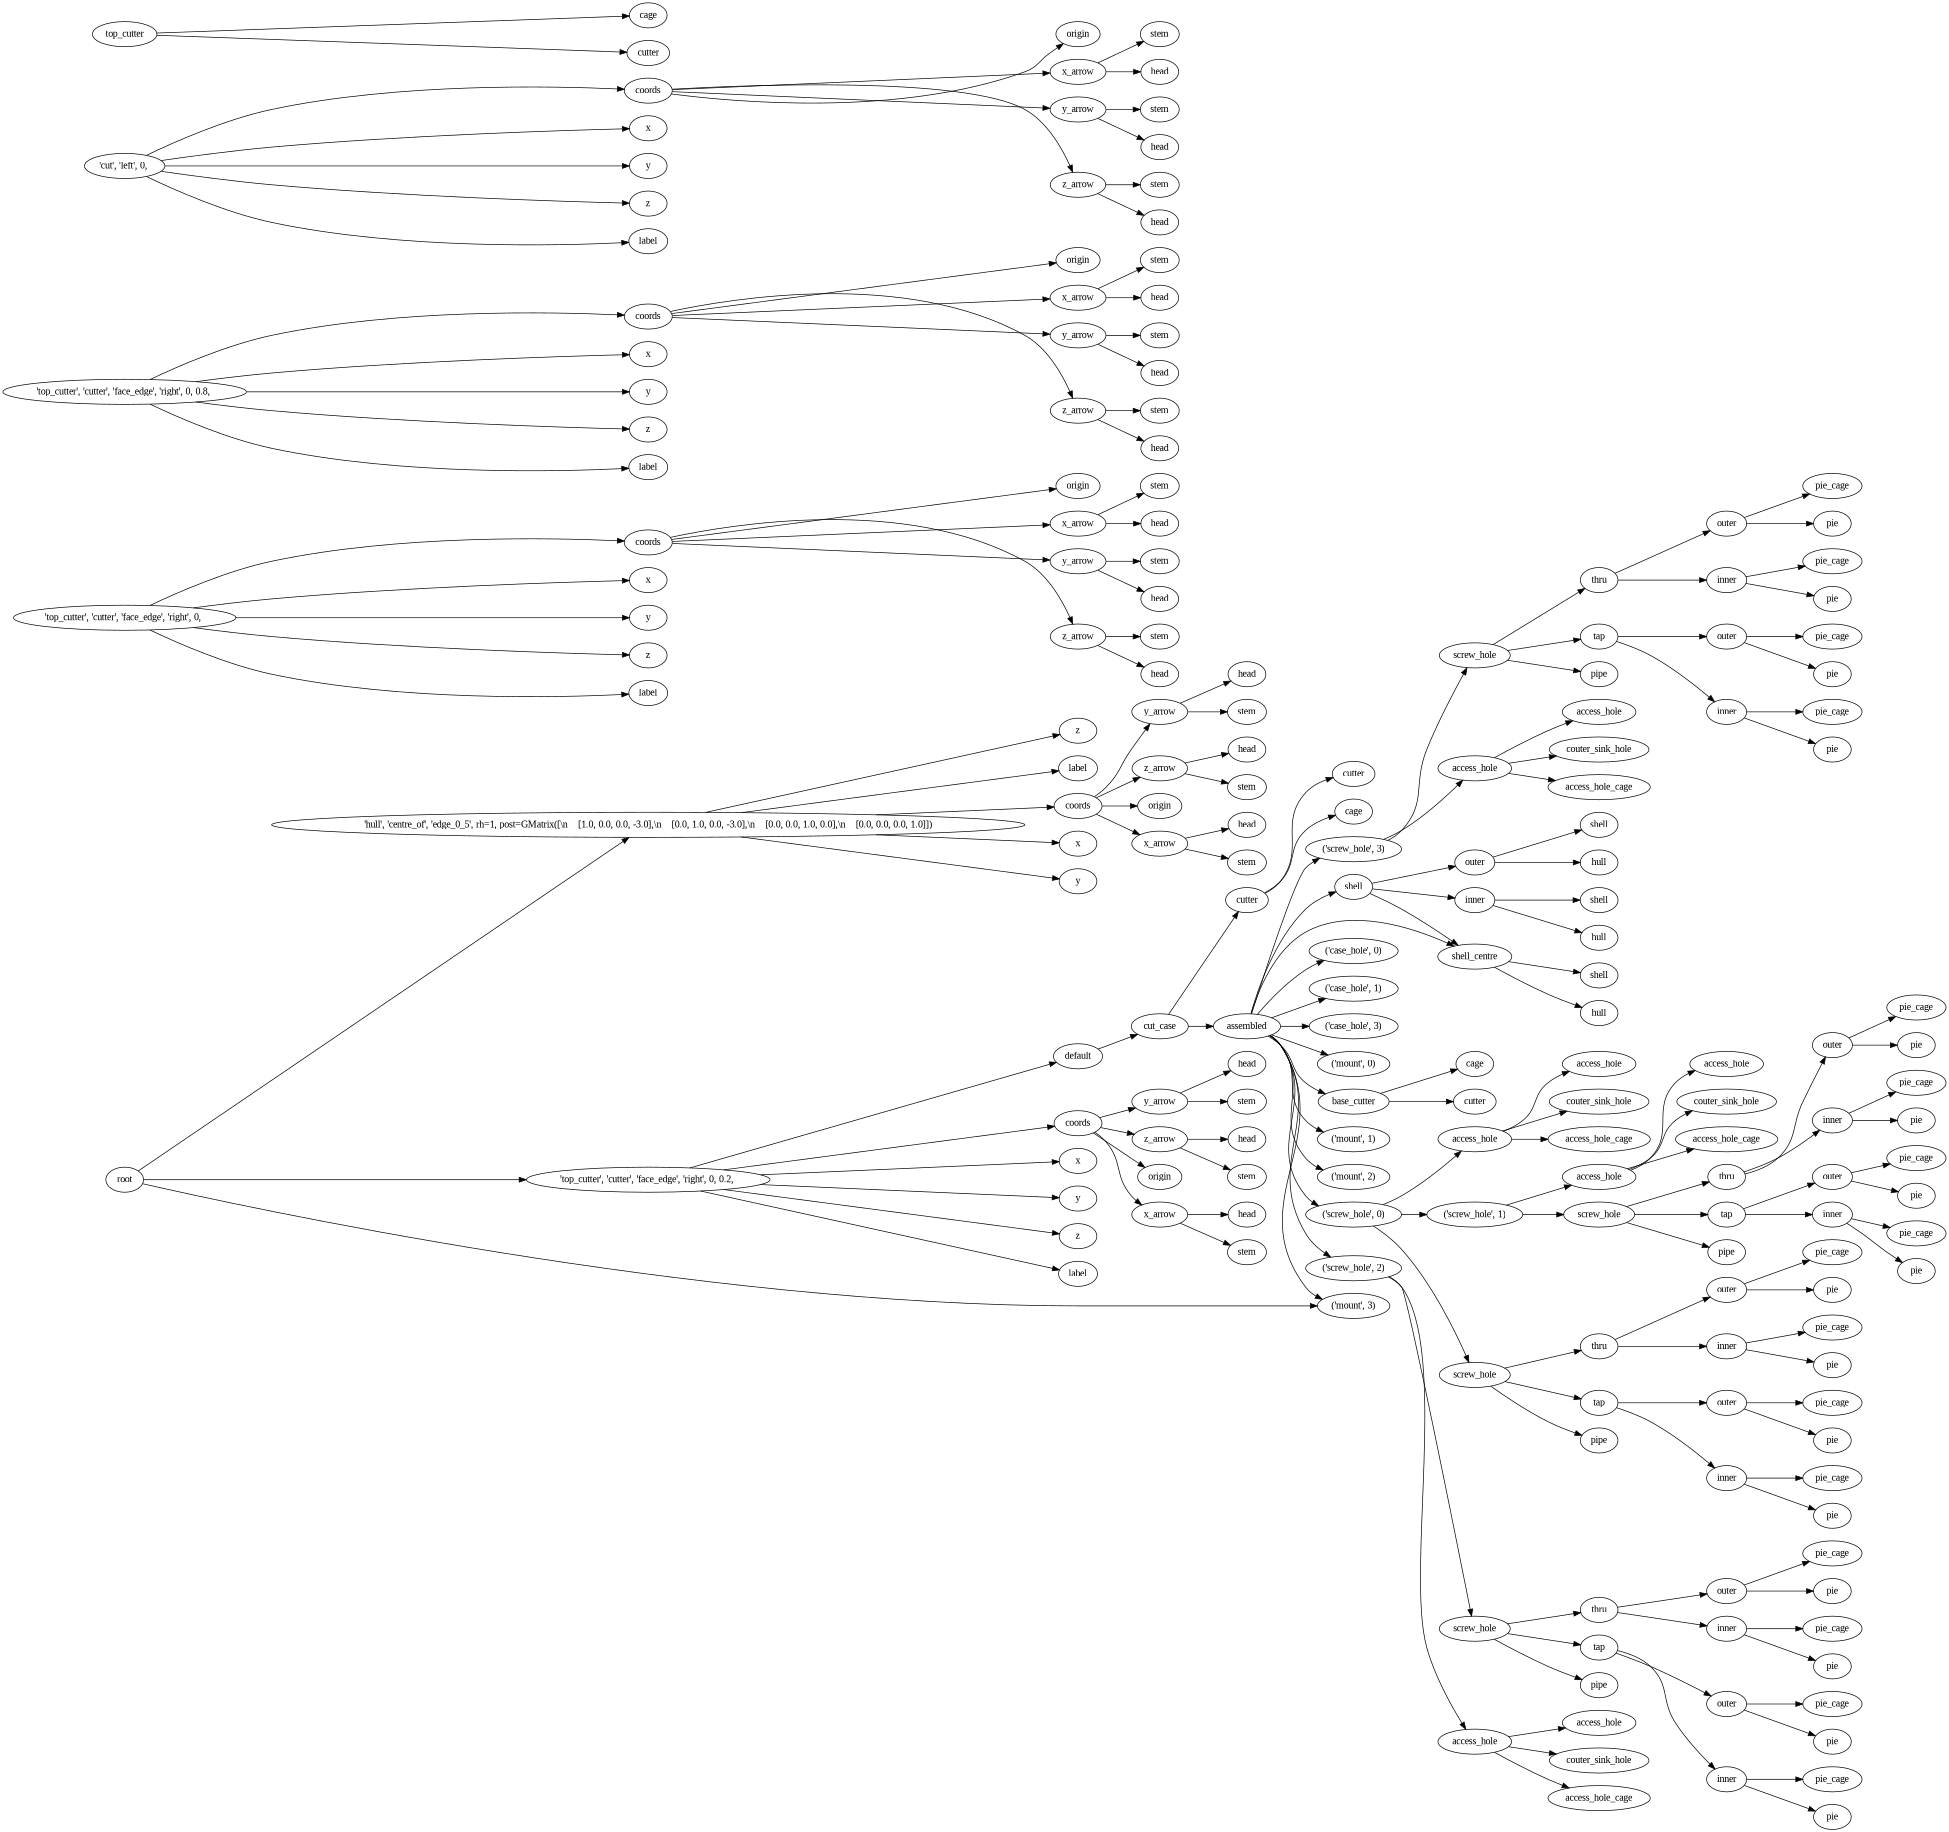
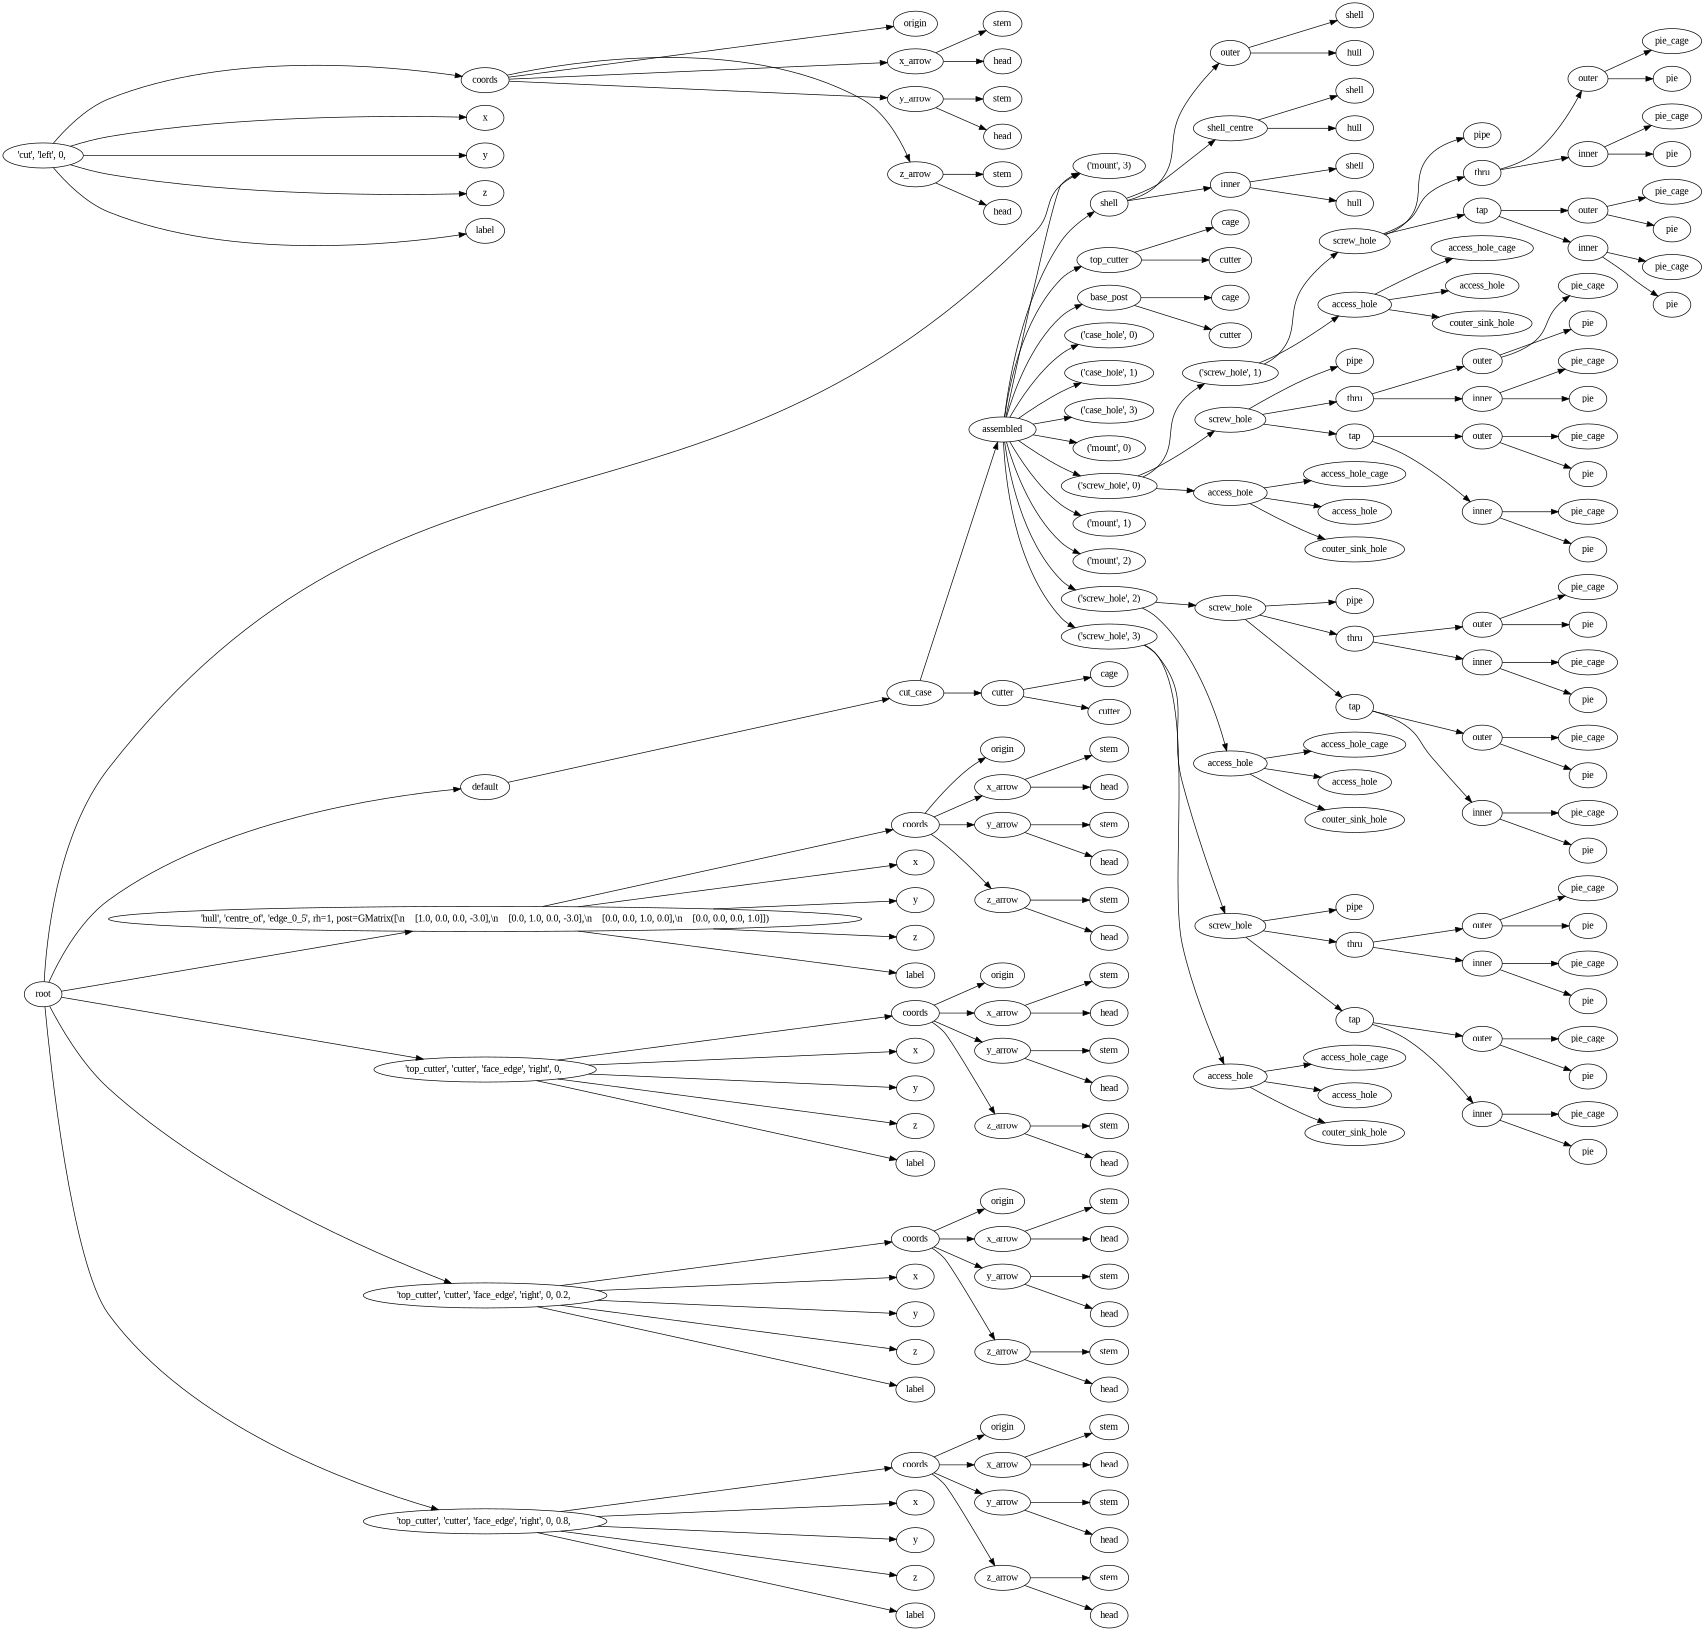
edge "assembled" -> "shell_centre": now "assembled" -> "top_cutter"
edge "root" -> "'top_cutter', 'cutter', 'face_edge', 'right', 0,": added
node "base_cutter": label "base_cutter" -> "base_post"
edge "'top_cutter', 'cutter', 'face_edge', 'right', 0, 0.2," -> "default": now "root" -> "default"
edge "root" -> "'top_cutter', 'cutter', 'face_edge', 'right', 0, 0.8,": added
